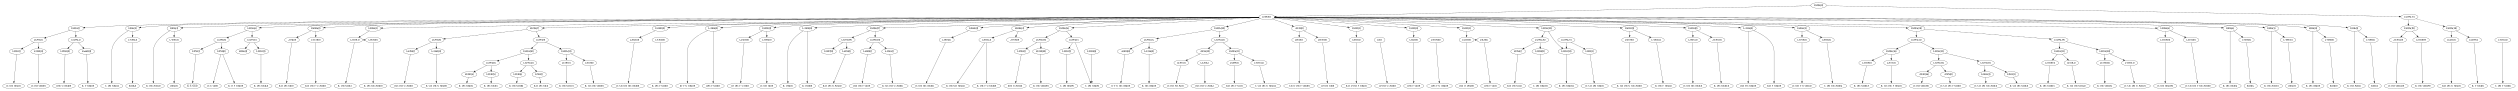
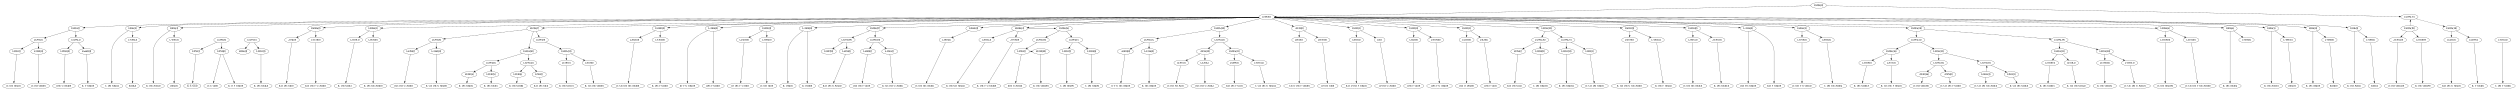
edge "L5083(0)" -> "L5232(0)": removed
edge "L5294(37)" -> "L5294(39)": reversed
edge "L5083(0)" -> "L5294(14)": now "L5084(2)" -> "L5294(14)"
node "L5294(4)": removed
edge "L5020(0)" -> "L-1364(0)": added
edge "L5223(1)" -> "L5(0)": added
edge "L5125(0)" -> "L5004(0)": added
edge "L3330(3)" -> "L3834(0)": now "L5084(1)" -> "L3834(0)"
edge "L5215(0)" -> "L5121(1)": now "L5223(2)" -> "L5121(1)"
edge "L5294(25)" -> "L3330(12)": now "L5294(25)" -> "L5294(27)"
edge "L5294(9)" -> "L5294(10)": now "L5294(7)" -> "L5294(10)"
edge "L5294(16)" -> "L3330(10)": now "L2769(1)" -> "L3330(10)"
edge "L5294(23)" -> "L4251(2)": added
edge "L3834(2)" -> "[C  Dis  F  G  Gis](0)": now "L5078(0)" -> "[C  Dis  F  G  Gis](0)"
edge "L5294(15)" -> "[C  Dis  Gis](8)": now "L5294(15)" -> "L3330(8)"
edge "L5294(35)" -> "L2824(1)": reversed
node "[Gis](4)": removed
